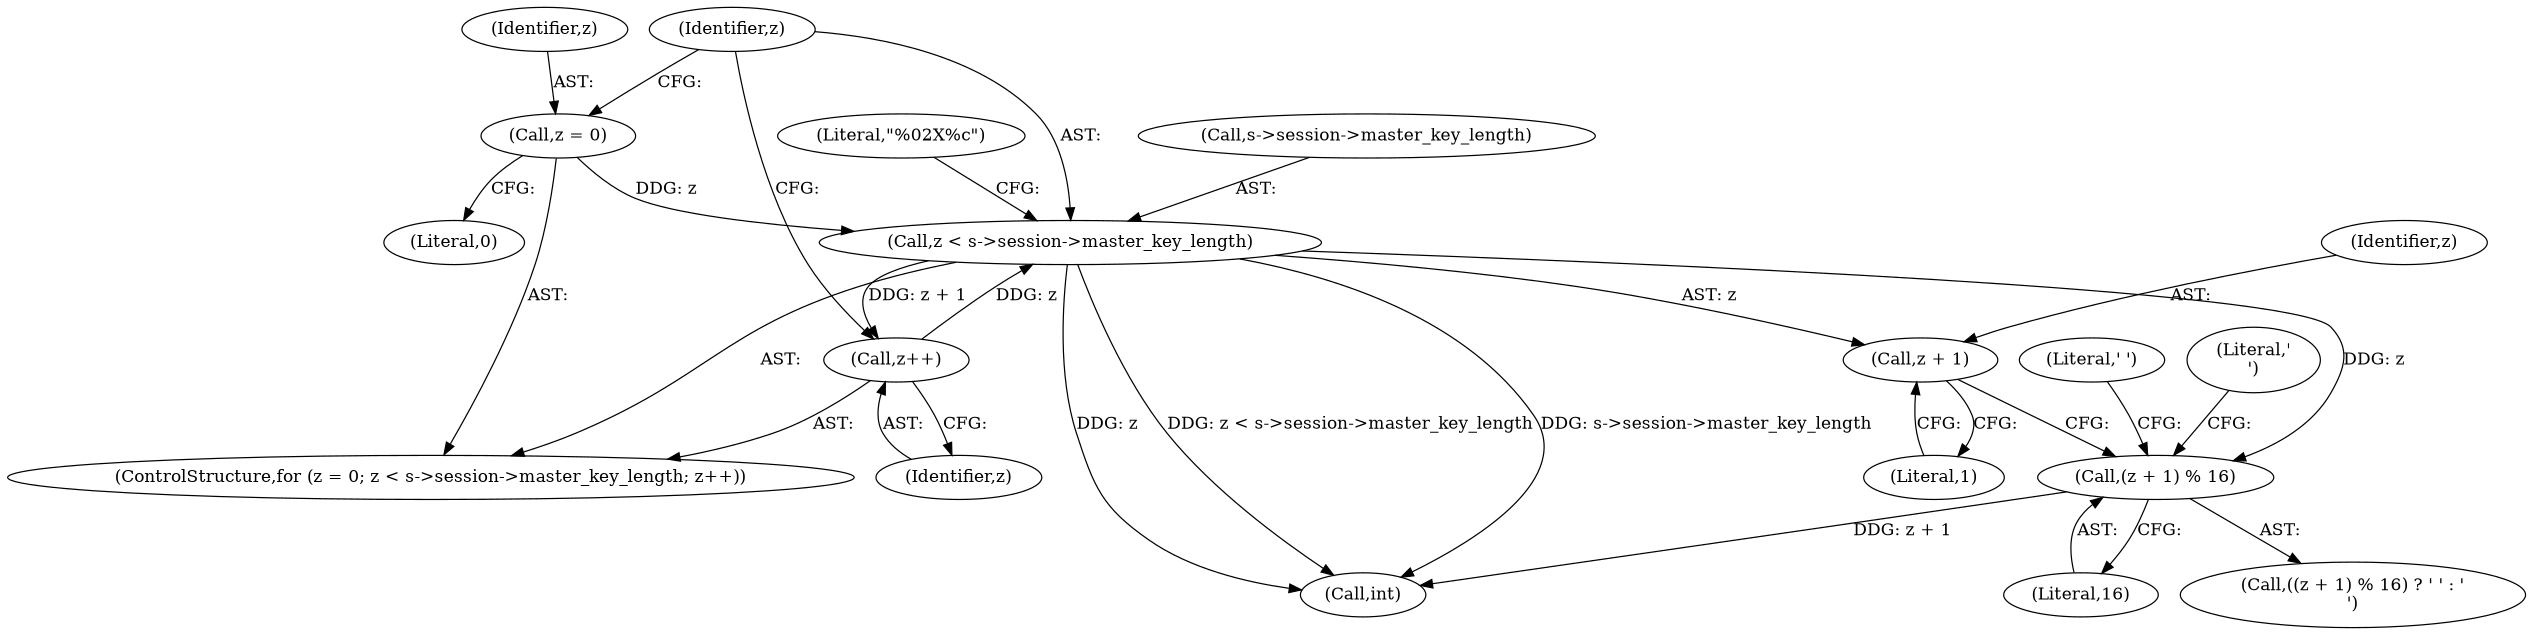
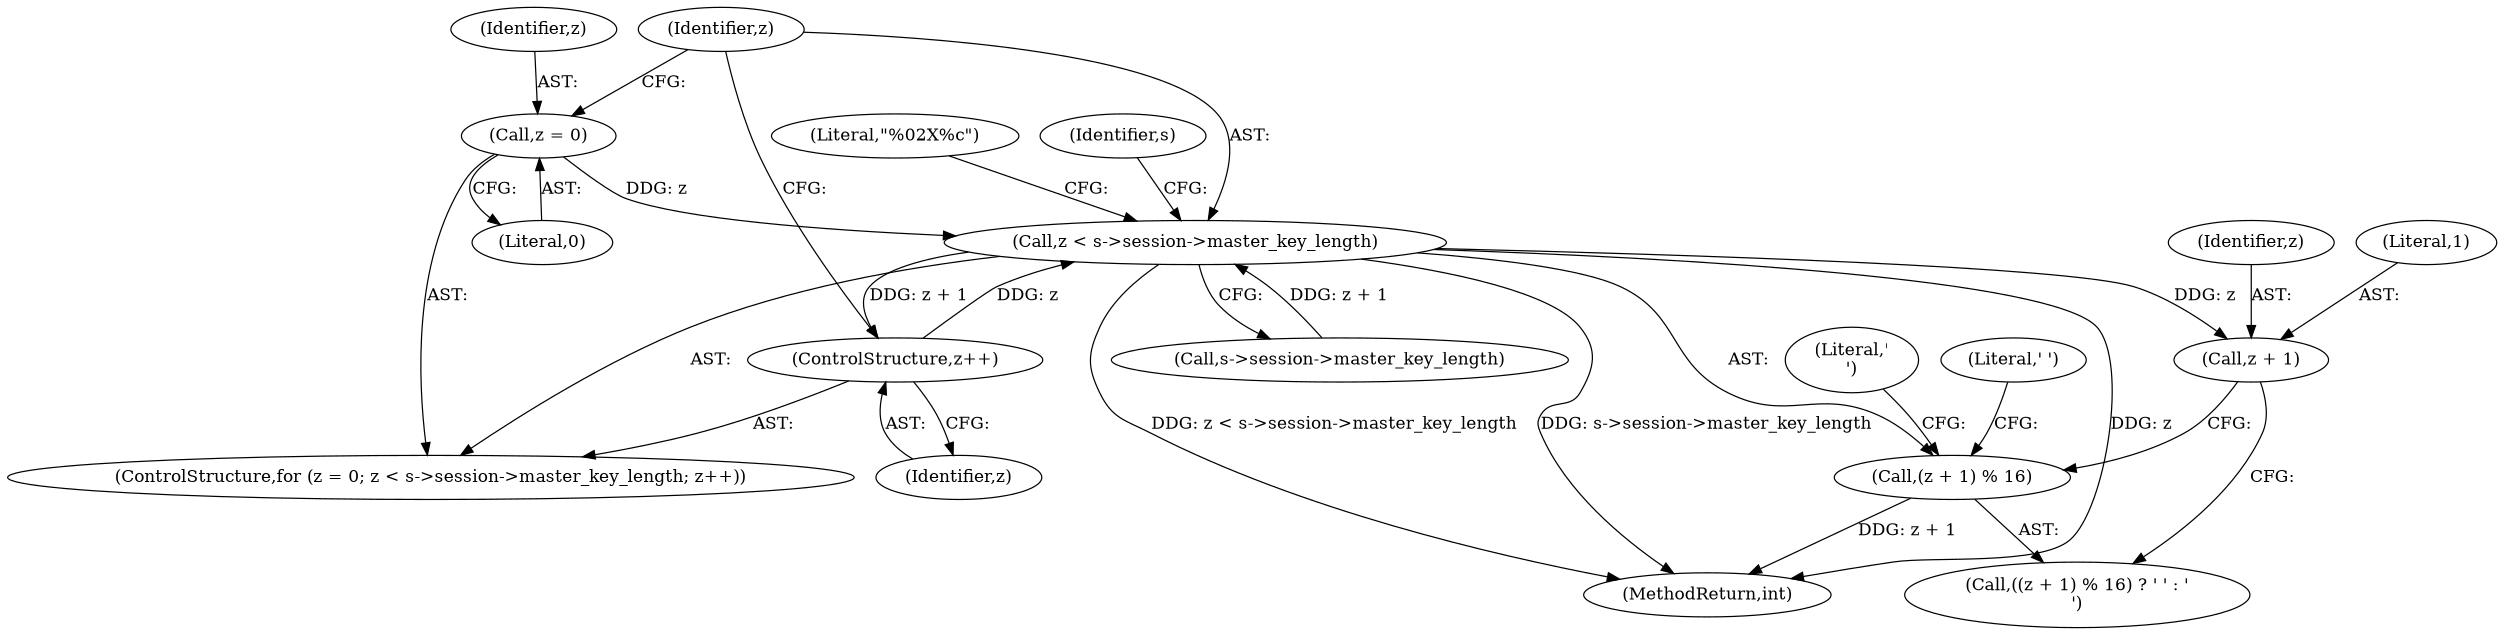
node "(Identifier,s)": added
edge "(Call,s->session->master_key_length)" -> "(Call,z < s->session->master_key_length)": label "AST: " -> "DDG: z + 1"
edge "(Literal,0)" -> "(Call,z = 0)": added, label "AST:"
edge "(Call,z < s->session->master_key_length)" -> "(Call,z + 1)": label "AST: z" -> "DDG: z"
edge "(Call,z < s->session->master_key_length)" -> "(Call,s->session->master_key_length)": added, label "CFG:"
node "(Call,z++)": label "(Call,z++)" -> "(ControlStructure,z++)"
edge "(Call,z < s->session->master_key_length)" -> "(Call,(z + 1) % 16)": label "DDG: z" -> "AST: "
edge "(Call,z + 1)" -> "(Literal,1)": now "(Call,z + 1)" -> "(Call,((z + 1) % 16) ? ' ' : ' ')"
edge "(Literal,1)" -> "(Call,z + 1)": label "CFG: " -> "AST: "
node "(Call,int)": label "(Call,int)" -> "(MethodReturn,int)"
node "(Literal,16)": removed
